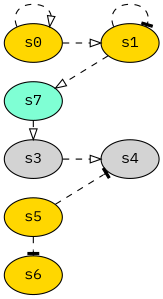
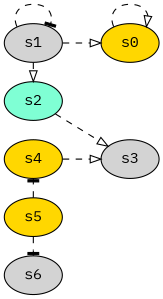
edge "s0" -> "s1": reversed
node "s1": fillcolor gold -> lightgrey
node "s7": label "s7" -> "s2"
edge "s3" -> "s4": reversed
node "s4": fillcolor lightgrey -> gold
node "s6": fillcolor gold -> lightgrey
